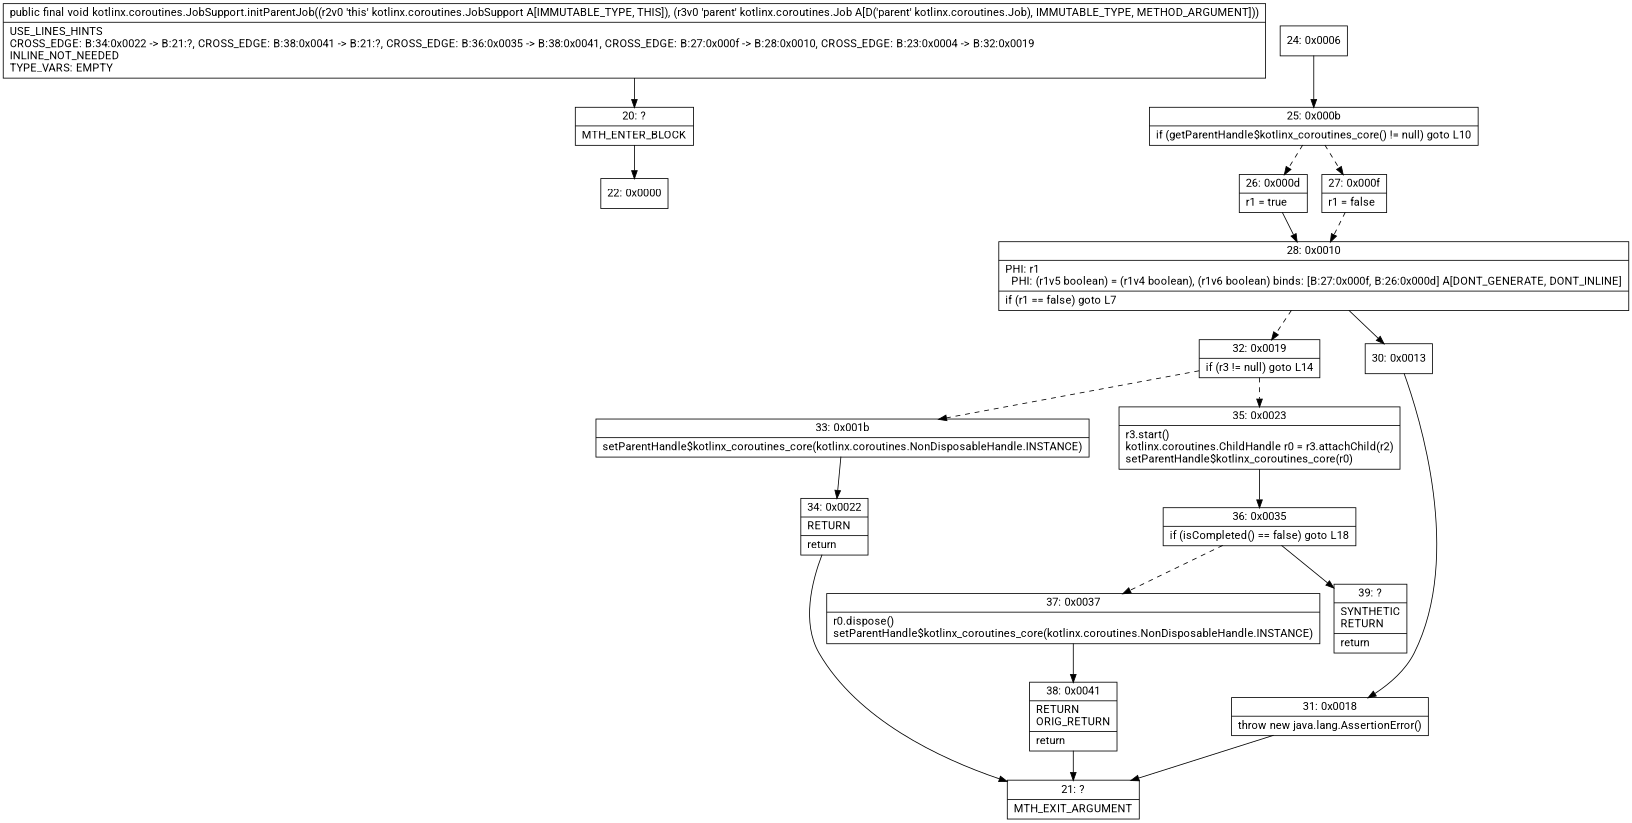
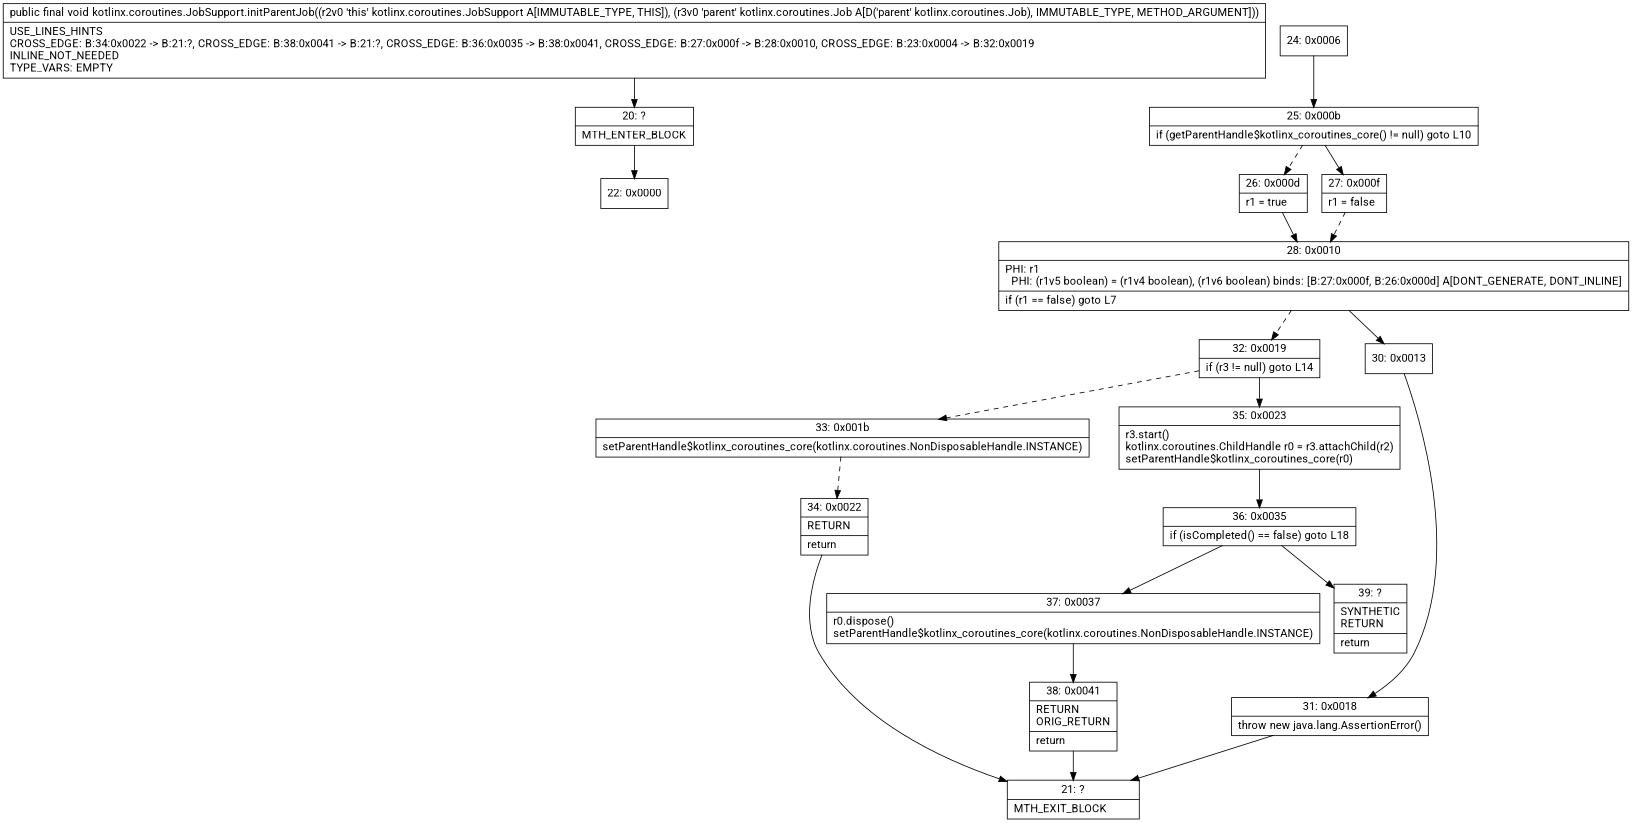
edge "25: 0x000b" -> "27: 0x000f": style dashed -> solid
edge "32: 0x0019" -> "35: 0x0023": style dashed -> solid
edge "33: 0x001b" -> "34: 0x0022": style solid -> dashed
edge "36: 0x0035" -> "37: 0x0037": style dashed -> solid
node "21: ?": text "MTH_EXIT_ARGUMENT" -> "MTH_EXIT_BLOCK"
